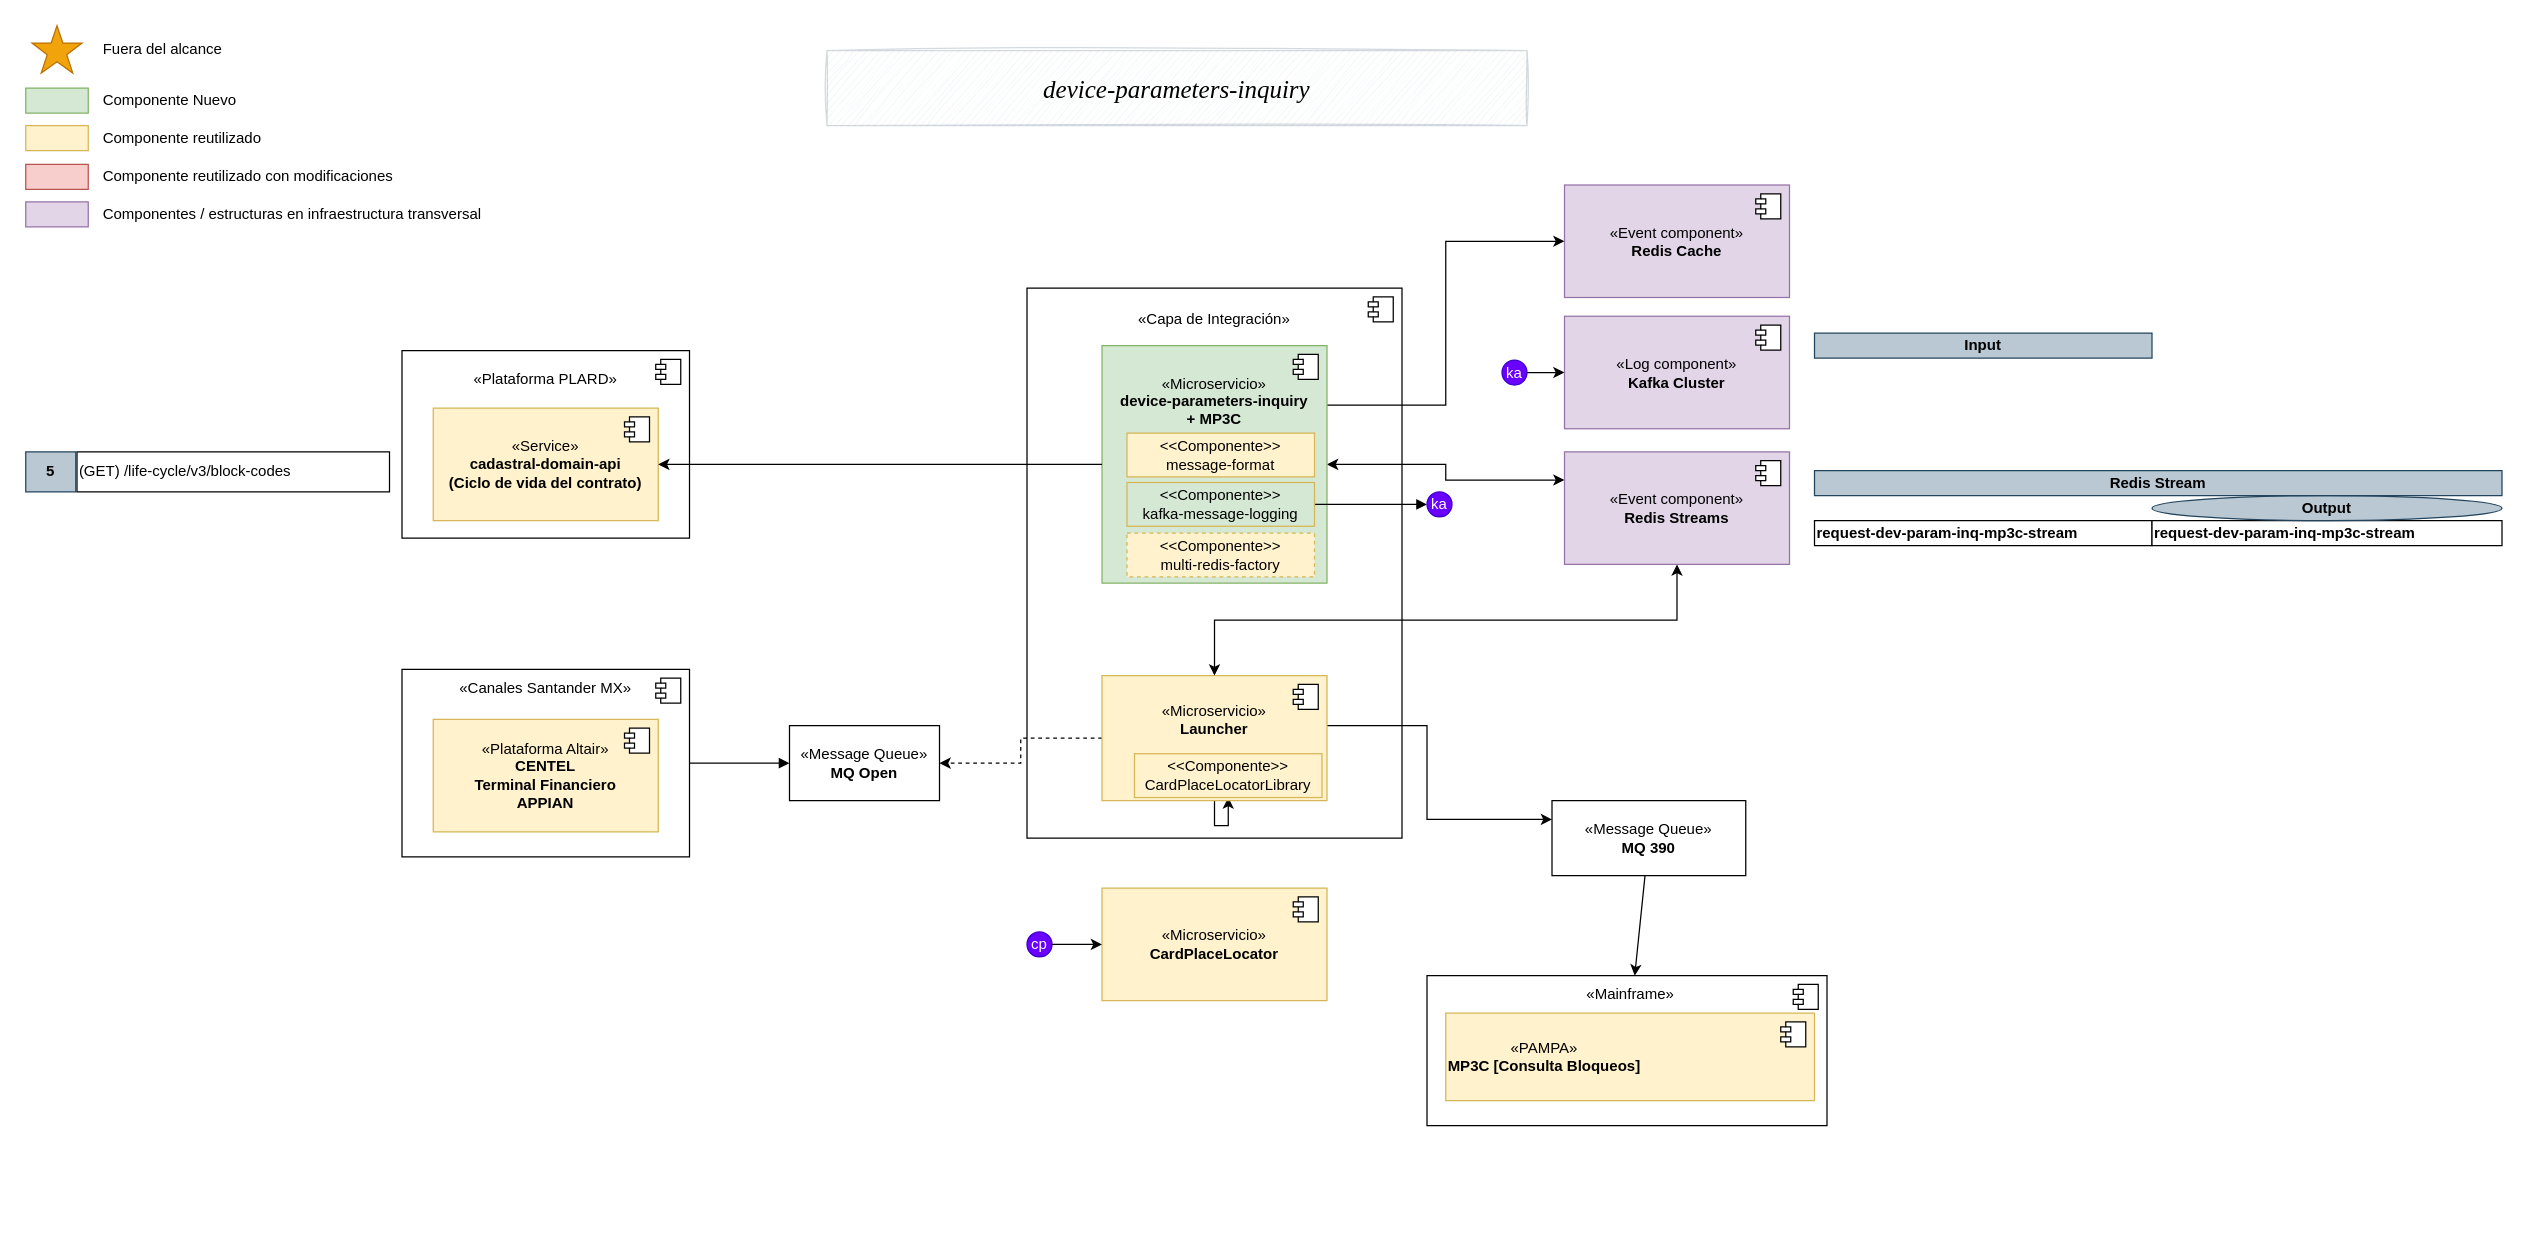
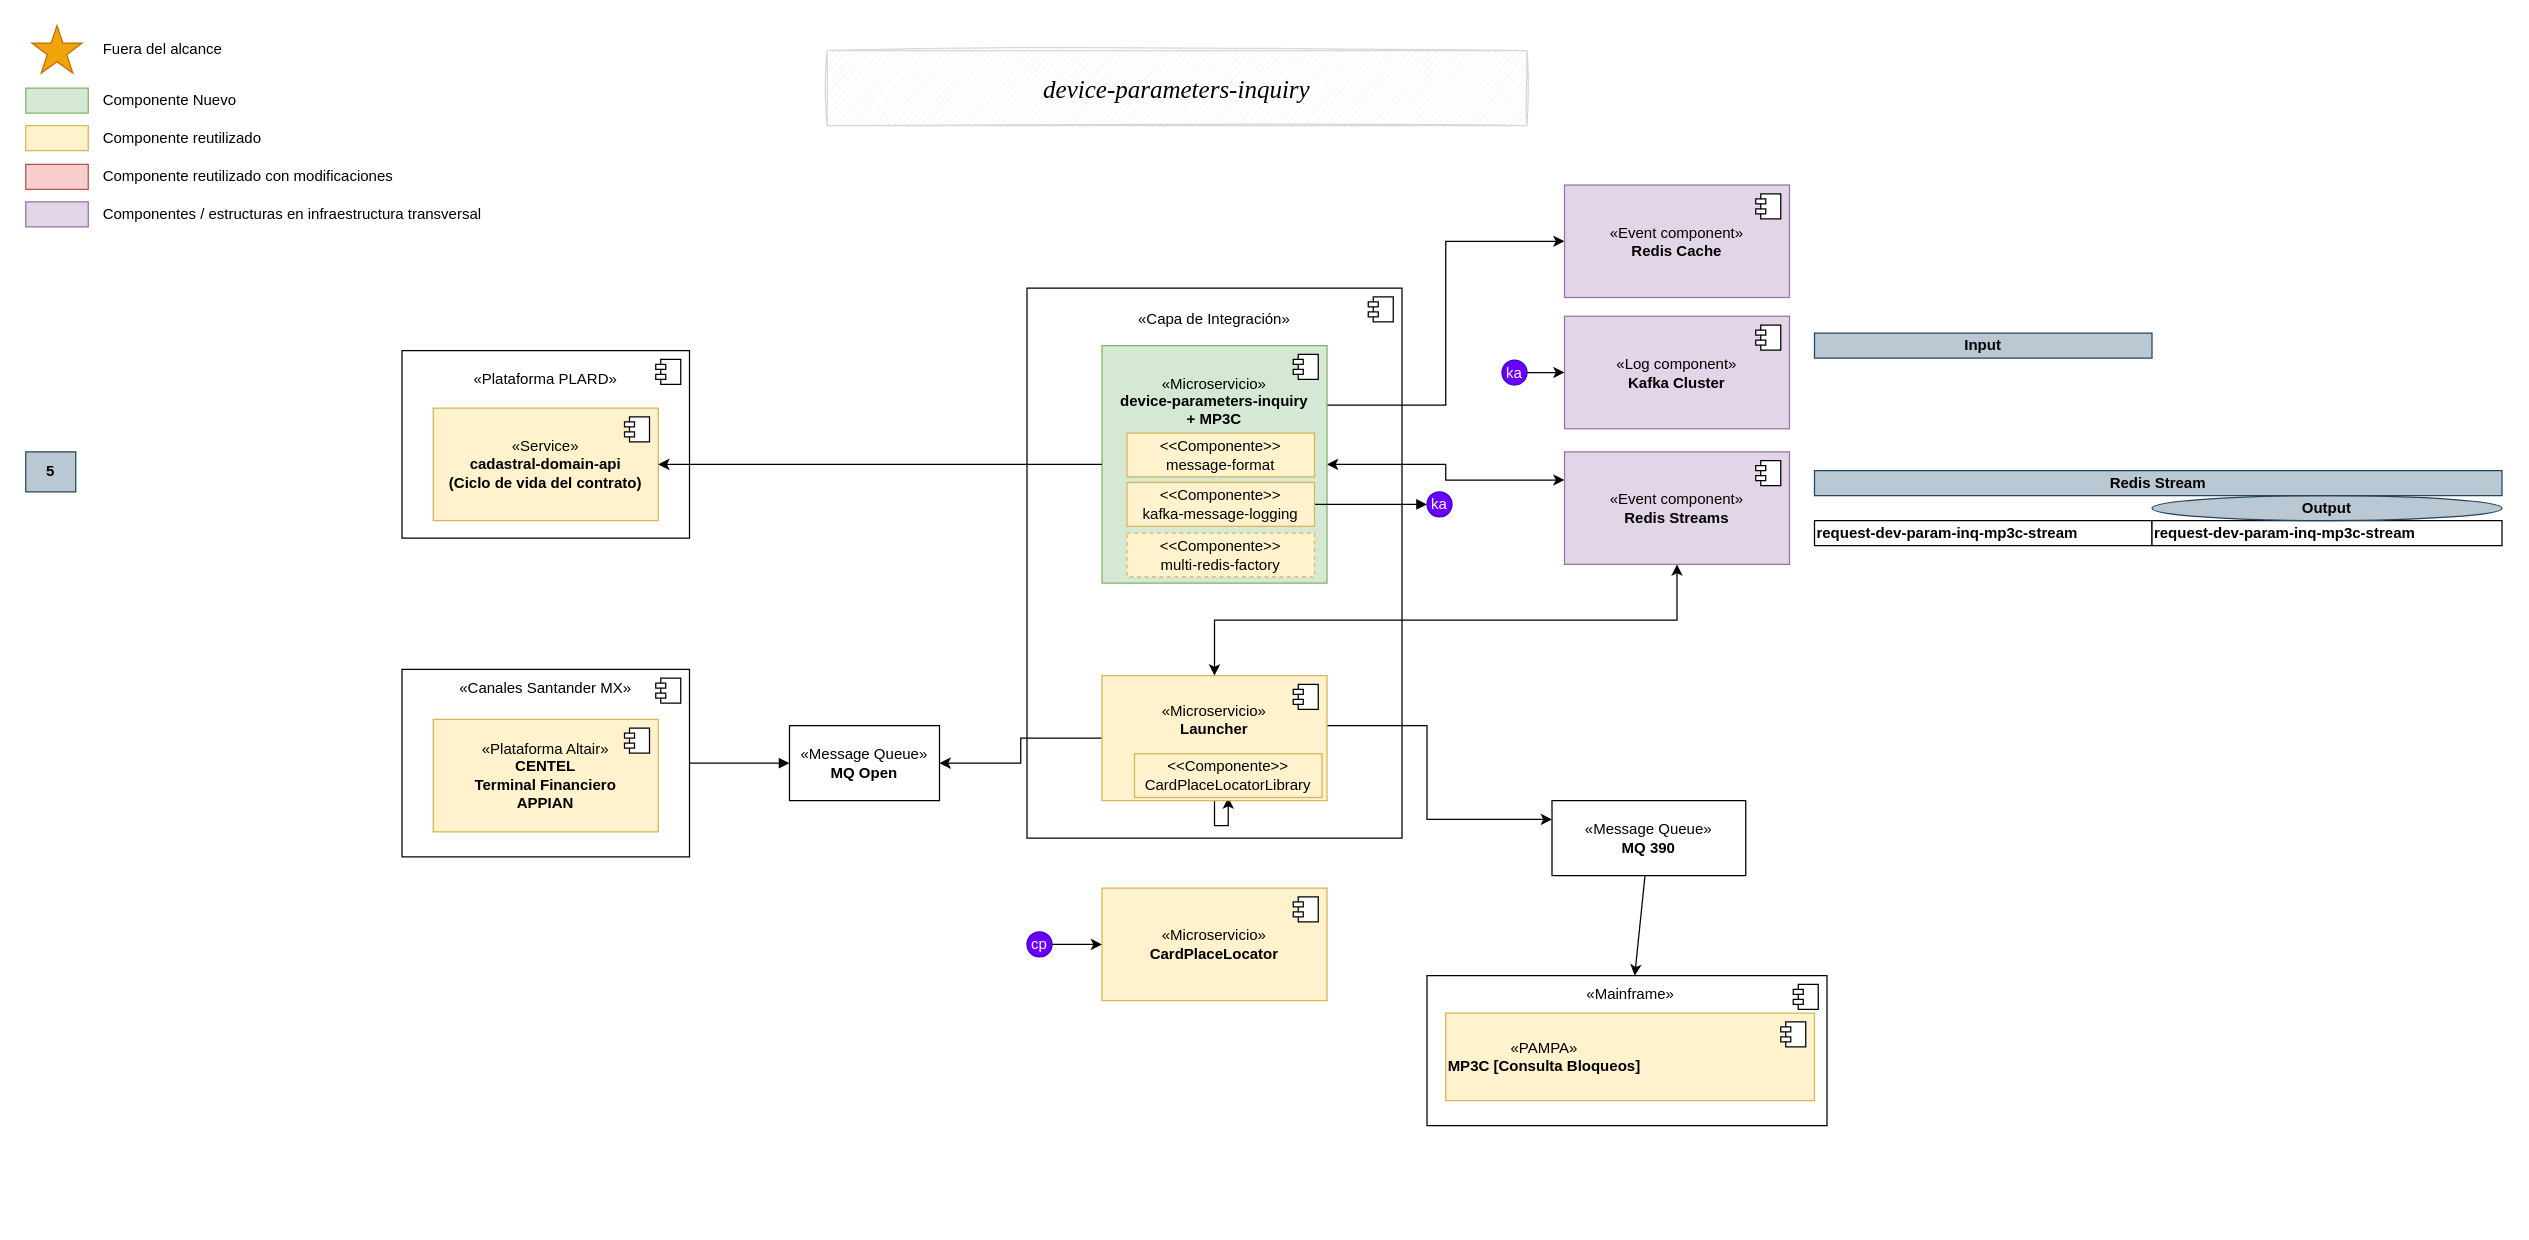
node "(GET) /life-cycle/v3/block-codes": removed
node "<<Componente>> kafka-message-logging": fillcolor #d5e8d4 -> #fff2cc
edge "«Microservicio» Launcher" -> "«Message Queue» MQ Open": style dashed -> solid
